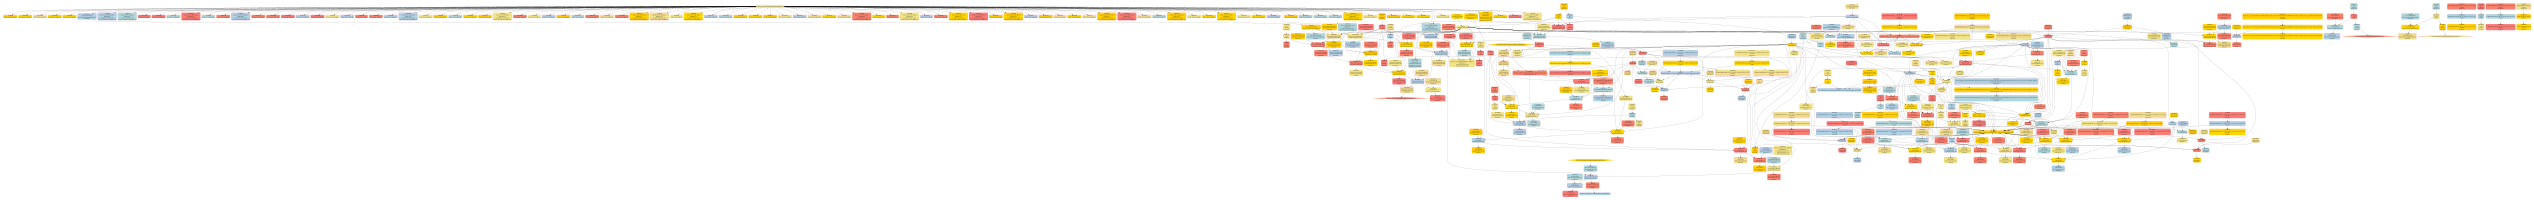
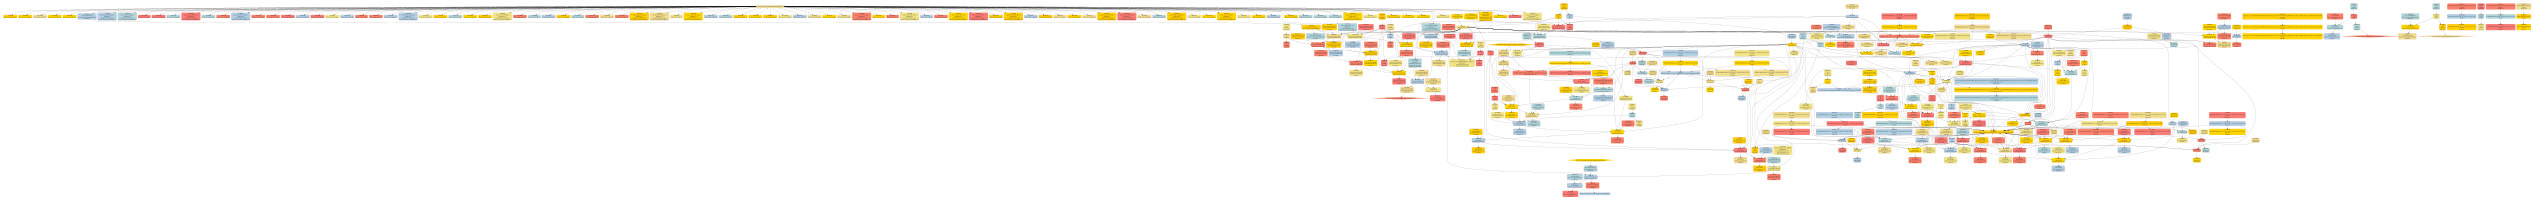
node "CE0x440f550": fillcolor khaki -> lightblue
